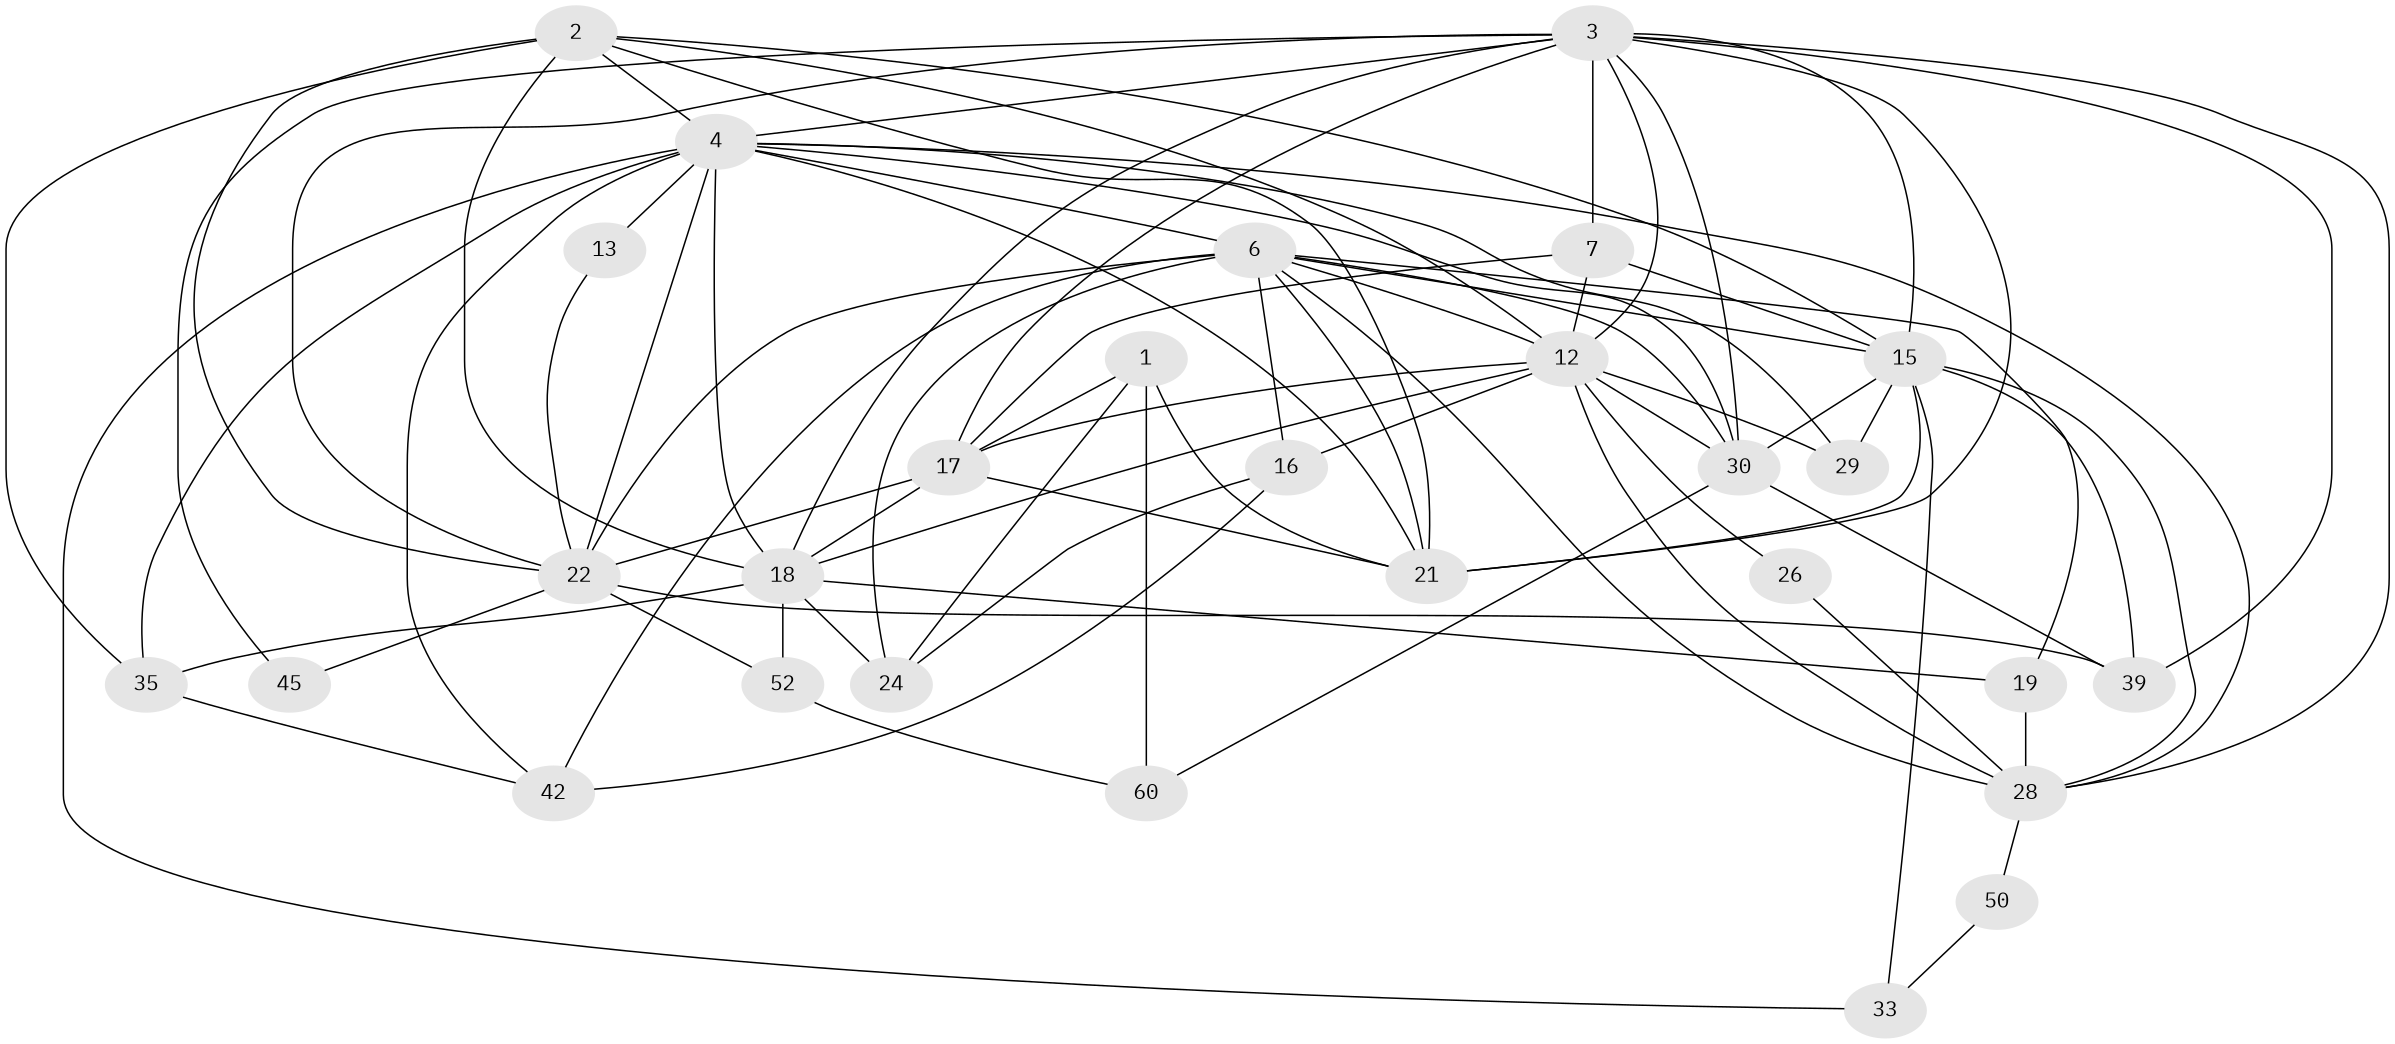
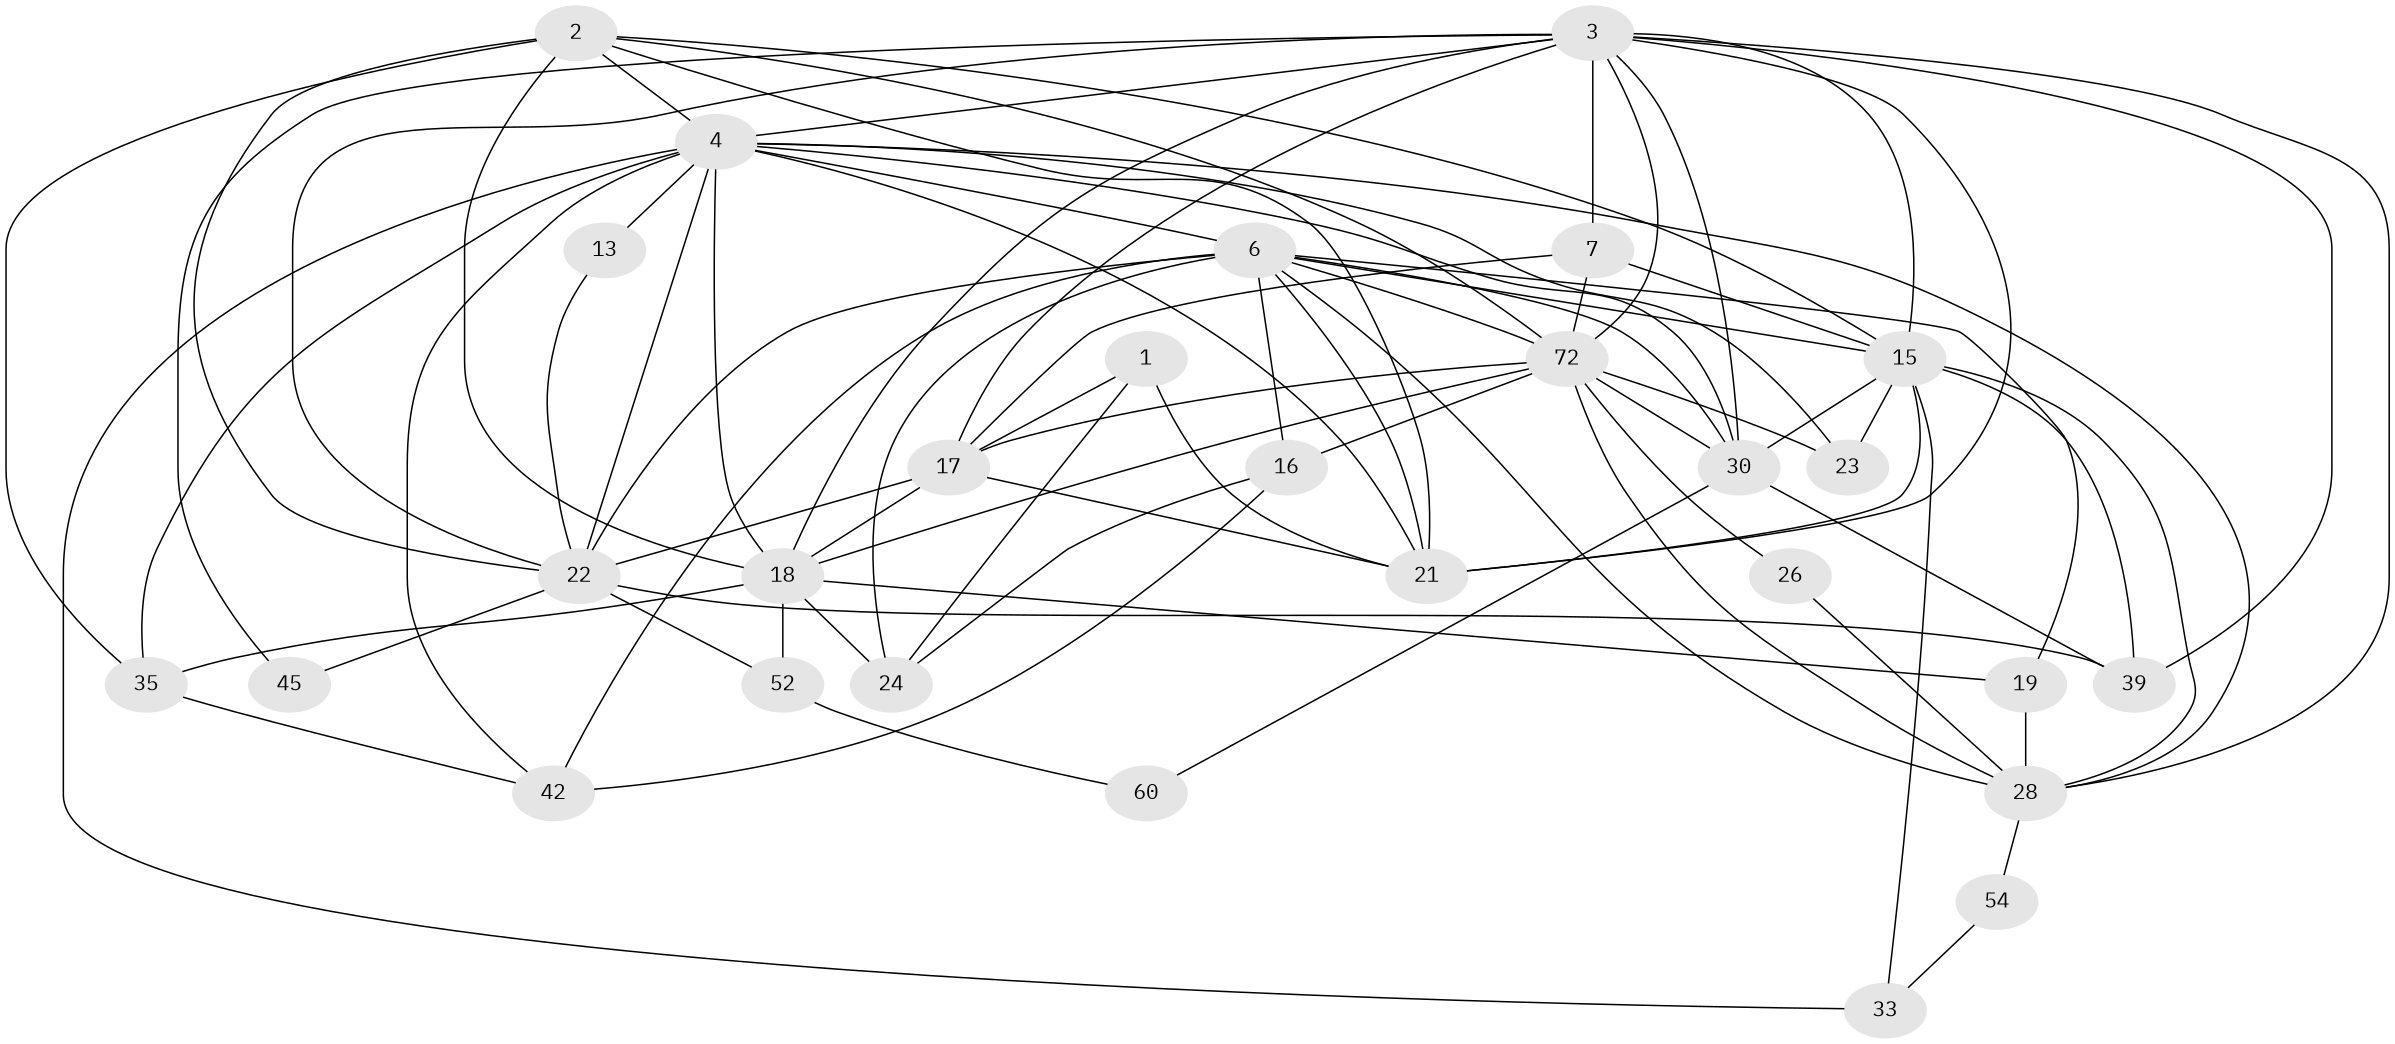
node "12": label "12" -> "72"
node "29": label "29" -> "23"
edge "1" -- "60": removed
node "50": label "50" -> "54"
